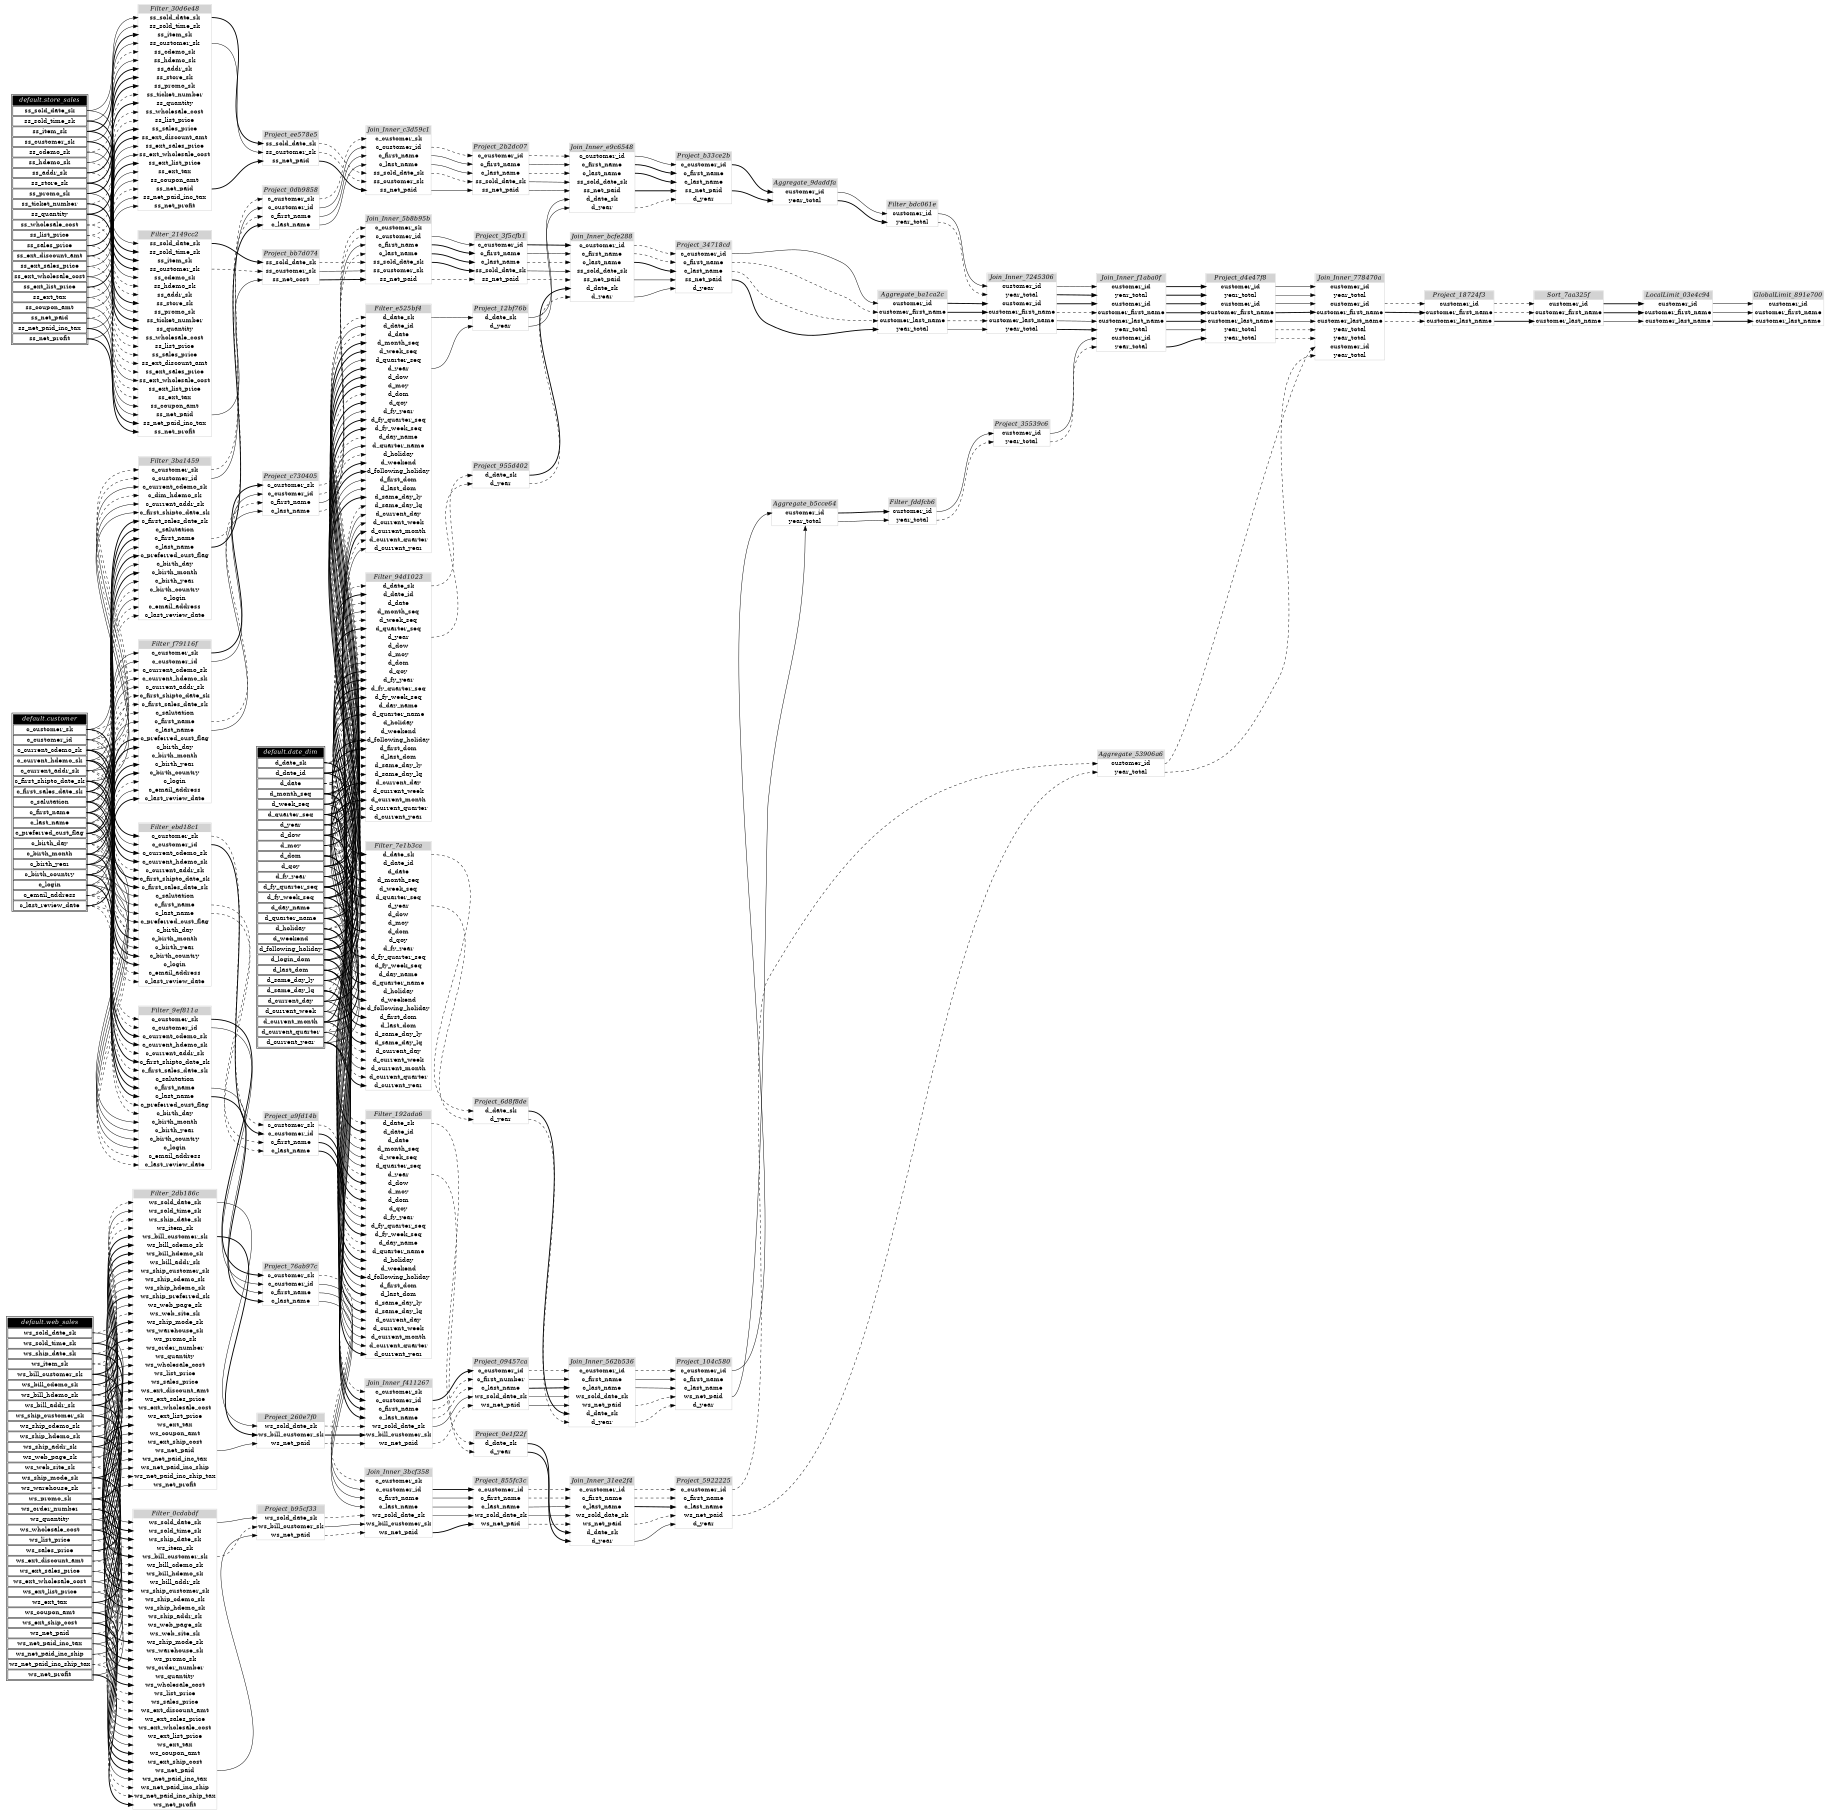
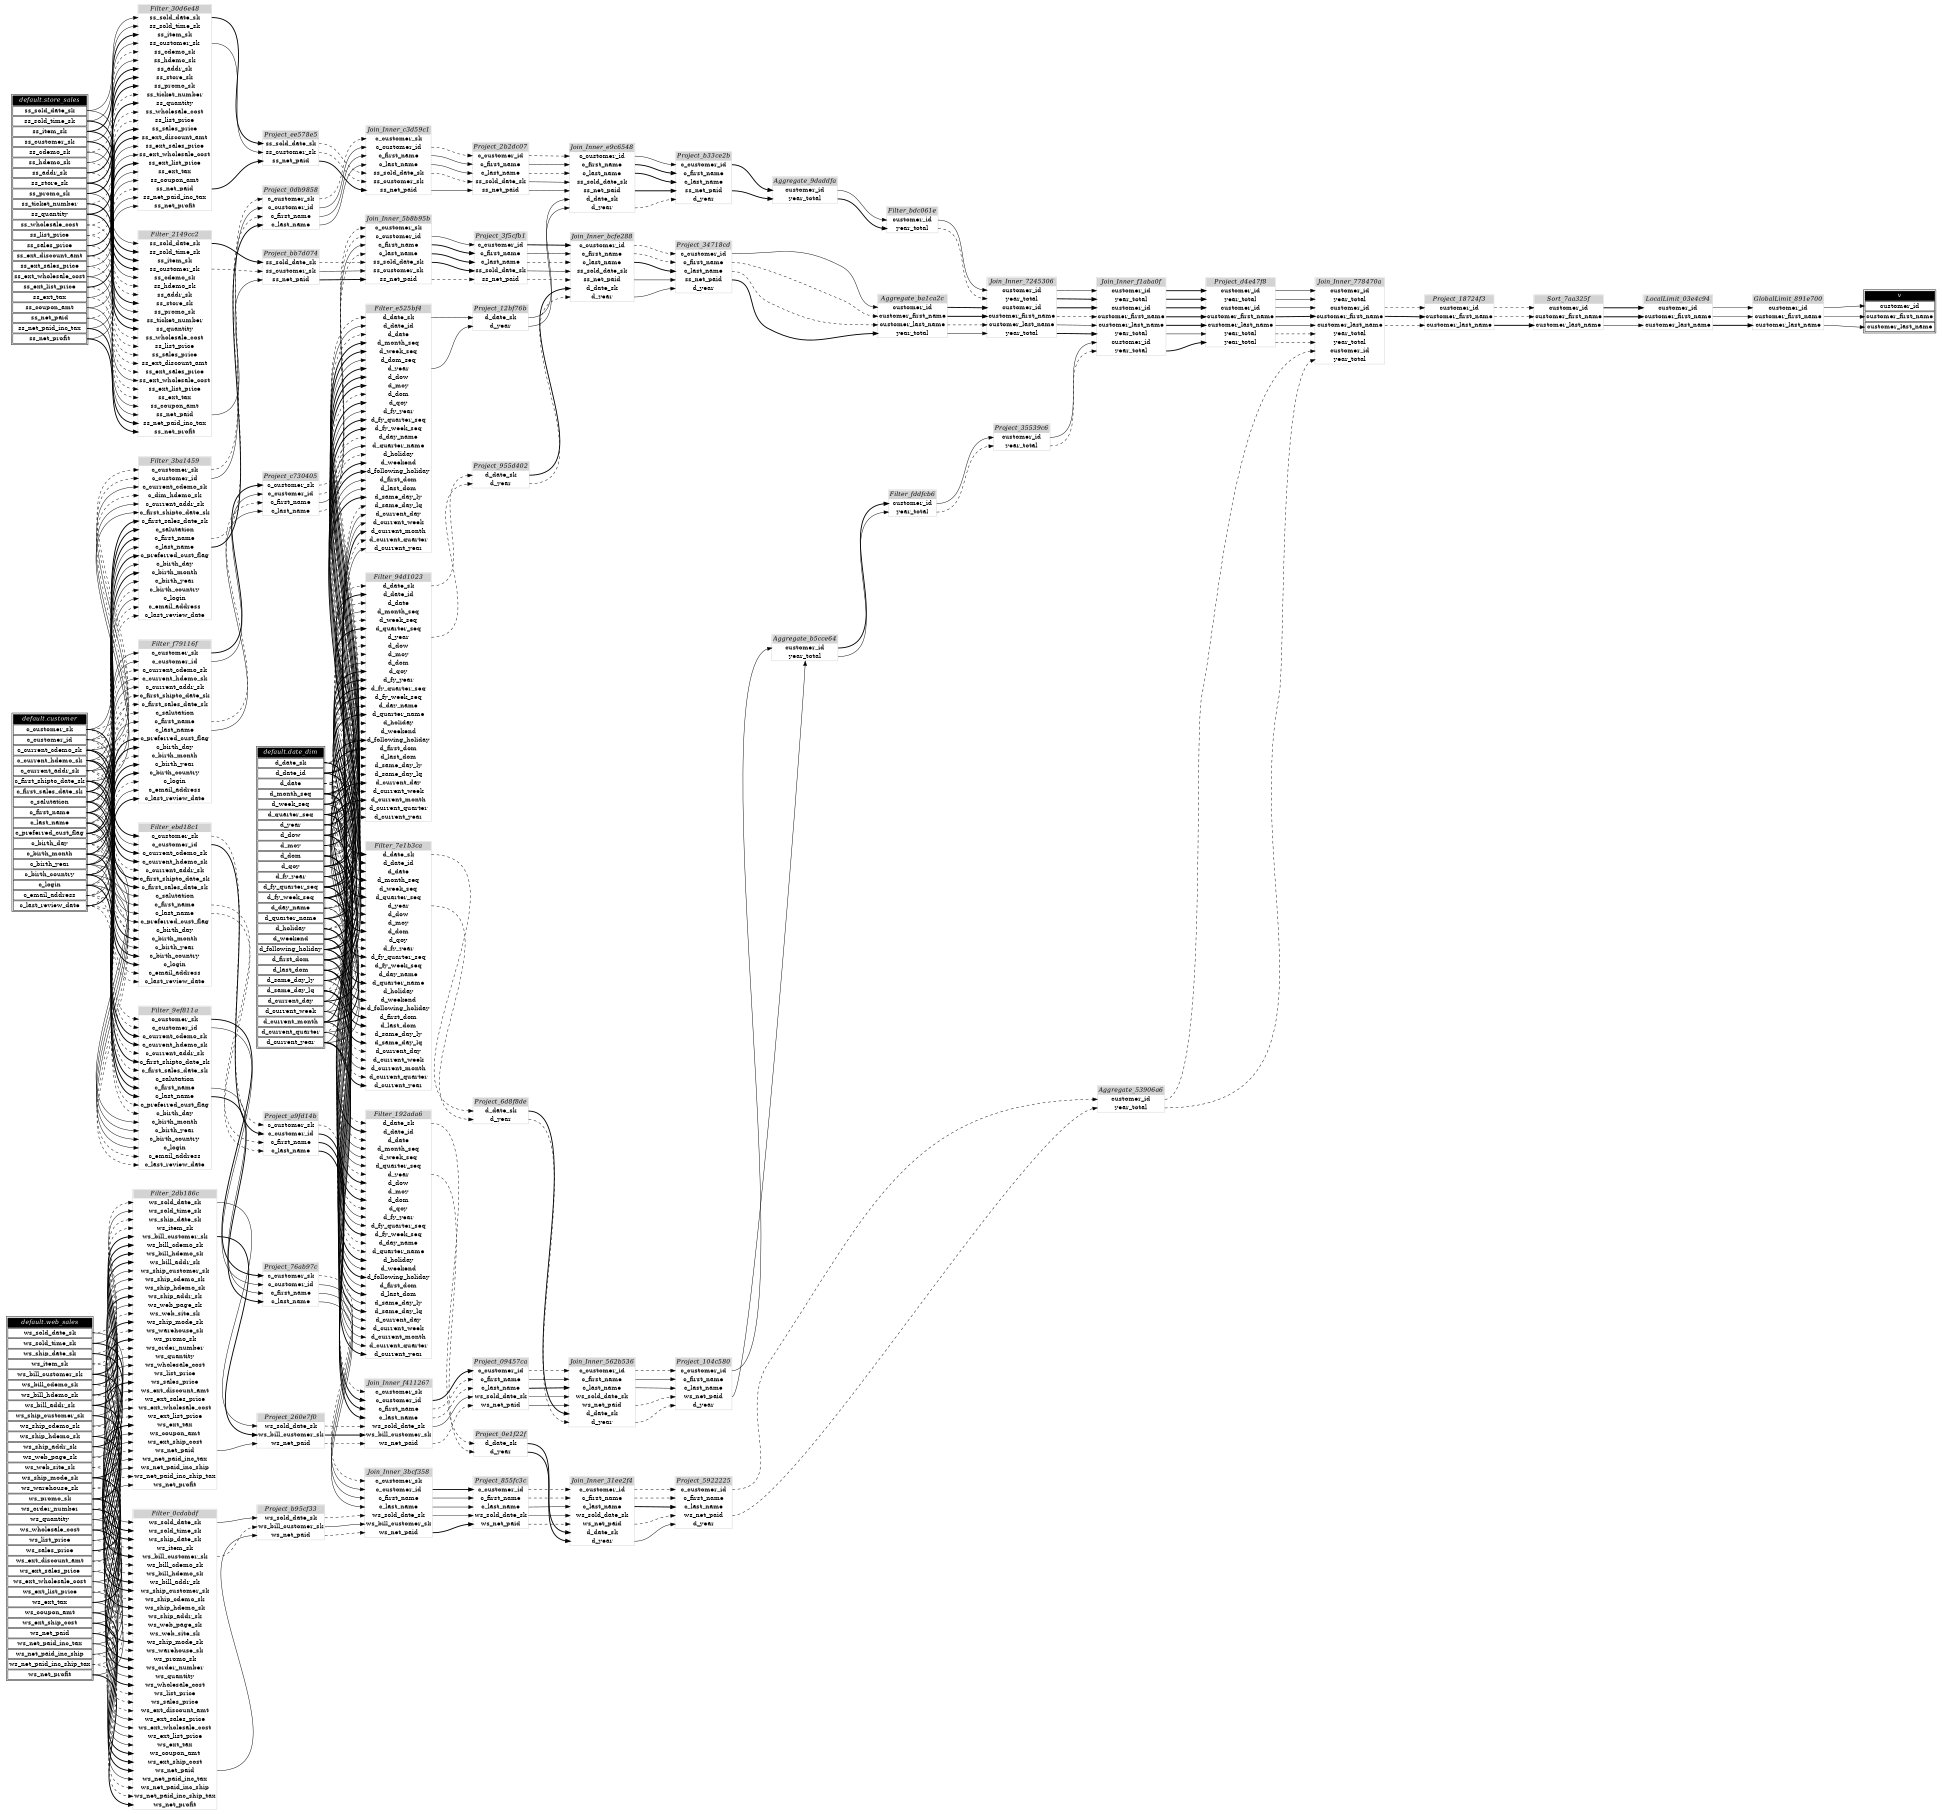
node "Project_bb7d074": text "ss_net_cost" -> "ss_net_paid"
node "v": added
node "Filter_e525bf4": text "d_quarter_seq" -> "d_dom_seq"
node "default.date_dim": text "d_login_dom" -> "d_first_dom"
node "Filter_2db186c": text "ws_ship_preferred_sk" -> "ws_ship_addr_sk"
node "Project_09457ca": text "c_first_number" -> "c_first_name"
